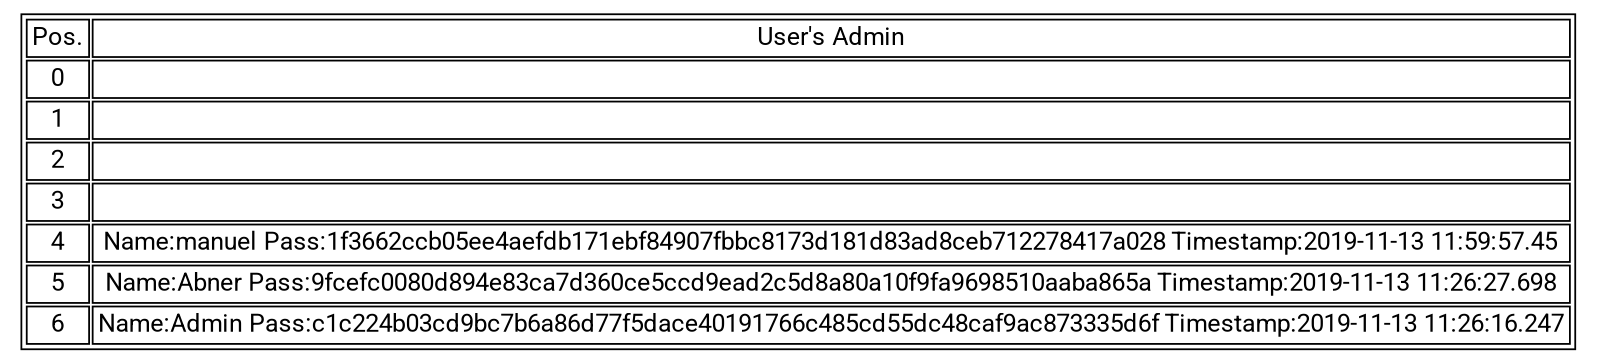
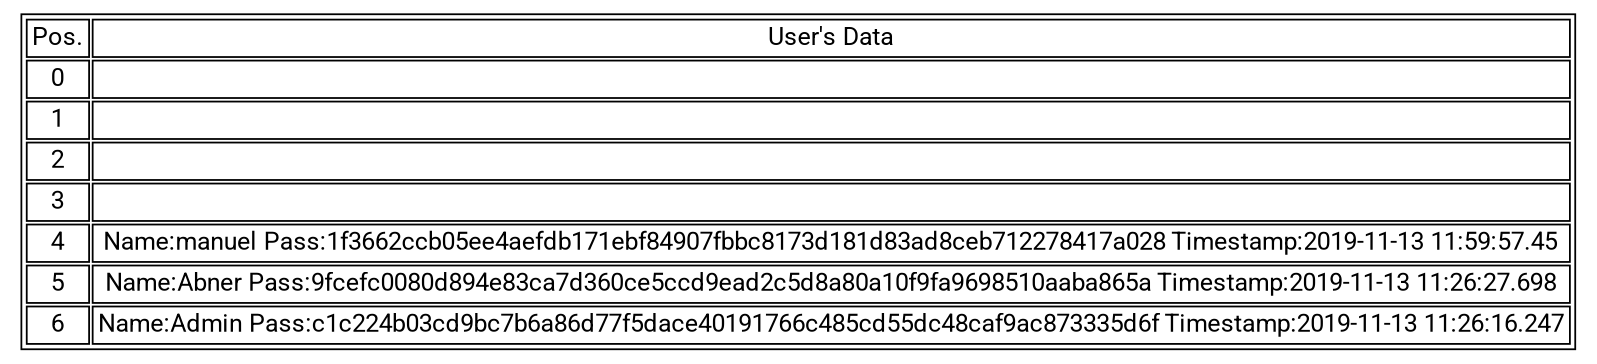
node "Pos.": text "User's Admin" -> "User's Data"
